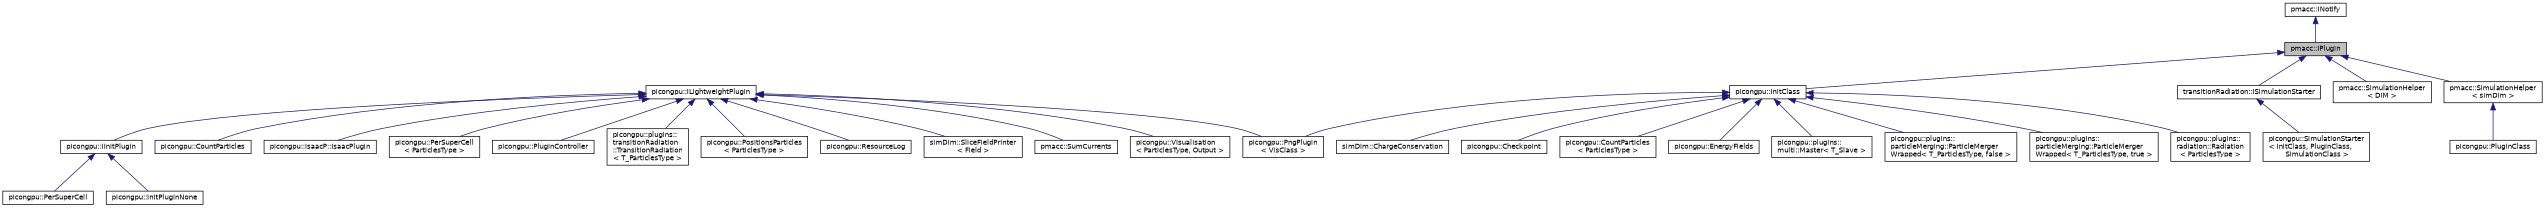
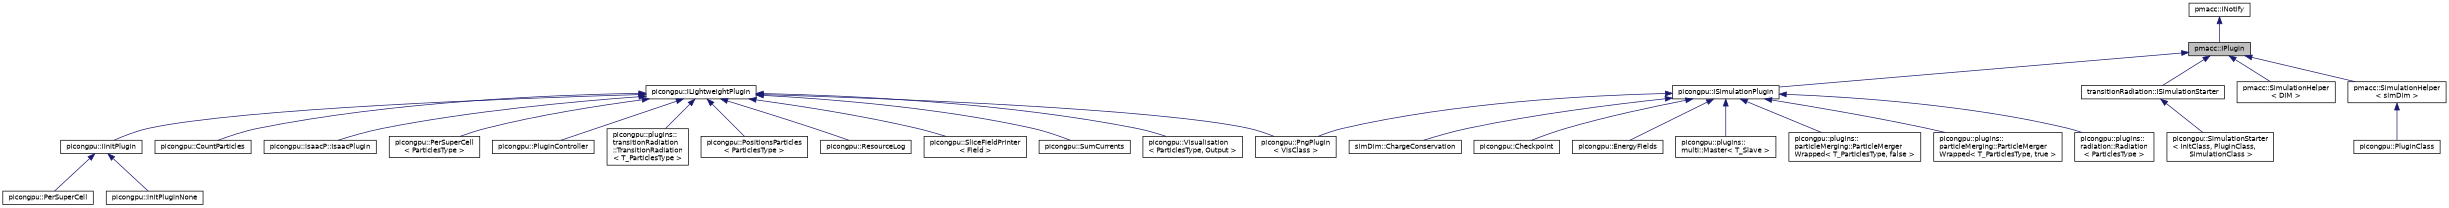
node "picongpu::InitClass": label "picongpu::InitClass" -> "picongpu::ISimulationPlugin"
node "simDim::SliceFieldPrinter < Field >": label "simDim::SliceFieldPrinter < Field >" -> "picongpu::SliceFieldPrinter < Field >"
node "pmacc::SumCurrents": label "pmacc::SumCurrents" -> "picongpu::SumCurrents"
node "picongpu::CountParticles < ParticlesType >": removed
